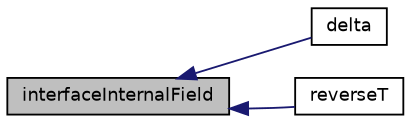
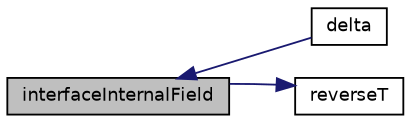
edge "reverseT" -> "interfaceInternalField": reversed
